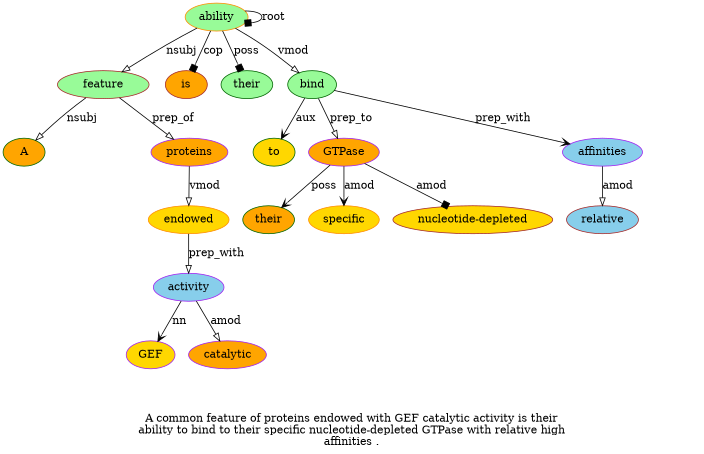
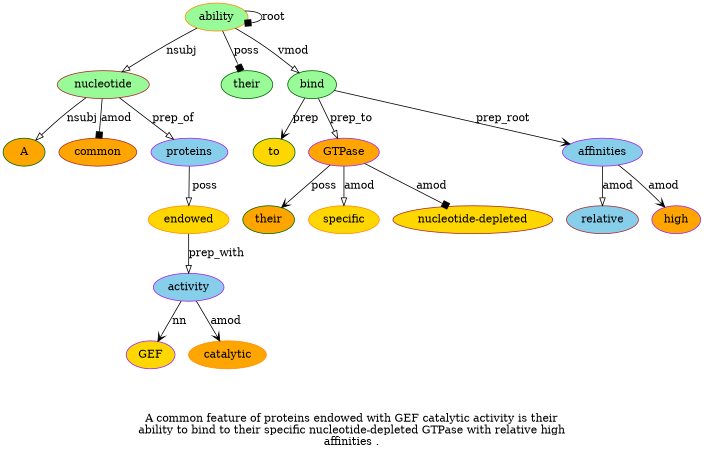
node "feature": label "feature" -> "nucleotide"
node "is": removed
edge "bind" -> "to": label "aux" -> "prep"
edge "bind" -> "affinities": label "prep_with" -> "prep_root"
node "common": added
node "proteins": fillcolor orange -> skyblue
edge "GTPase" -> "specific": arrowhead vee -> onormal
edge "proteins" -> "endowed": label "vmod" -> "poss"
node "high": added
edge "activity" -> "catalytic": arrowhead onormal -> vee
node "catalytic": color purple -> darkorange
